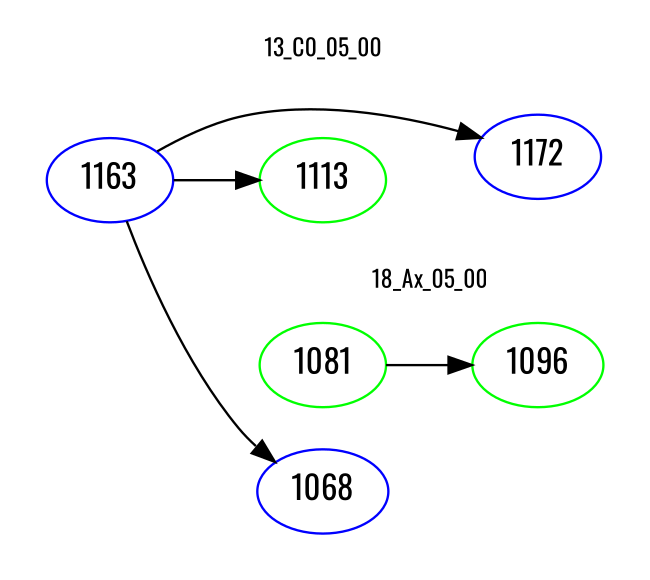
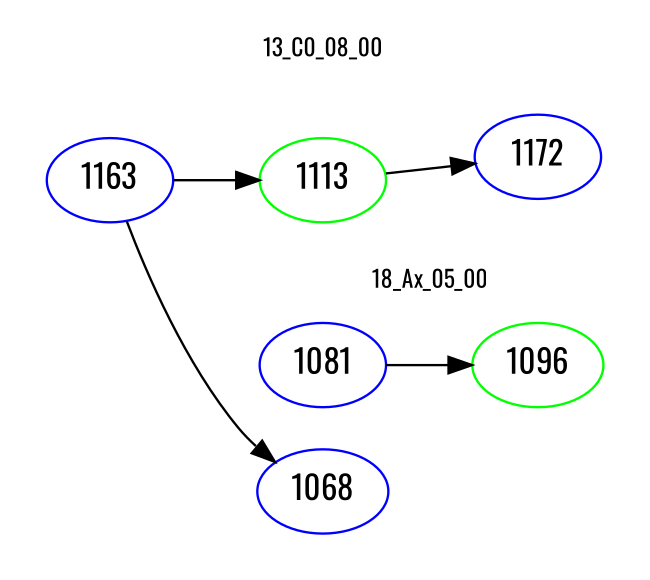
cluster "13_C0_05_00": label "13_C0_05_00" -> "13_C0_08_00"
edge "1163" -> "1172": now "1113" -> "1172"
node "1081": color green -> blue
